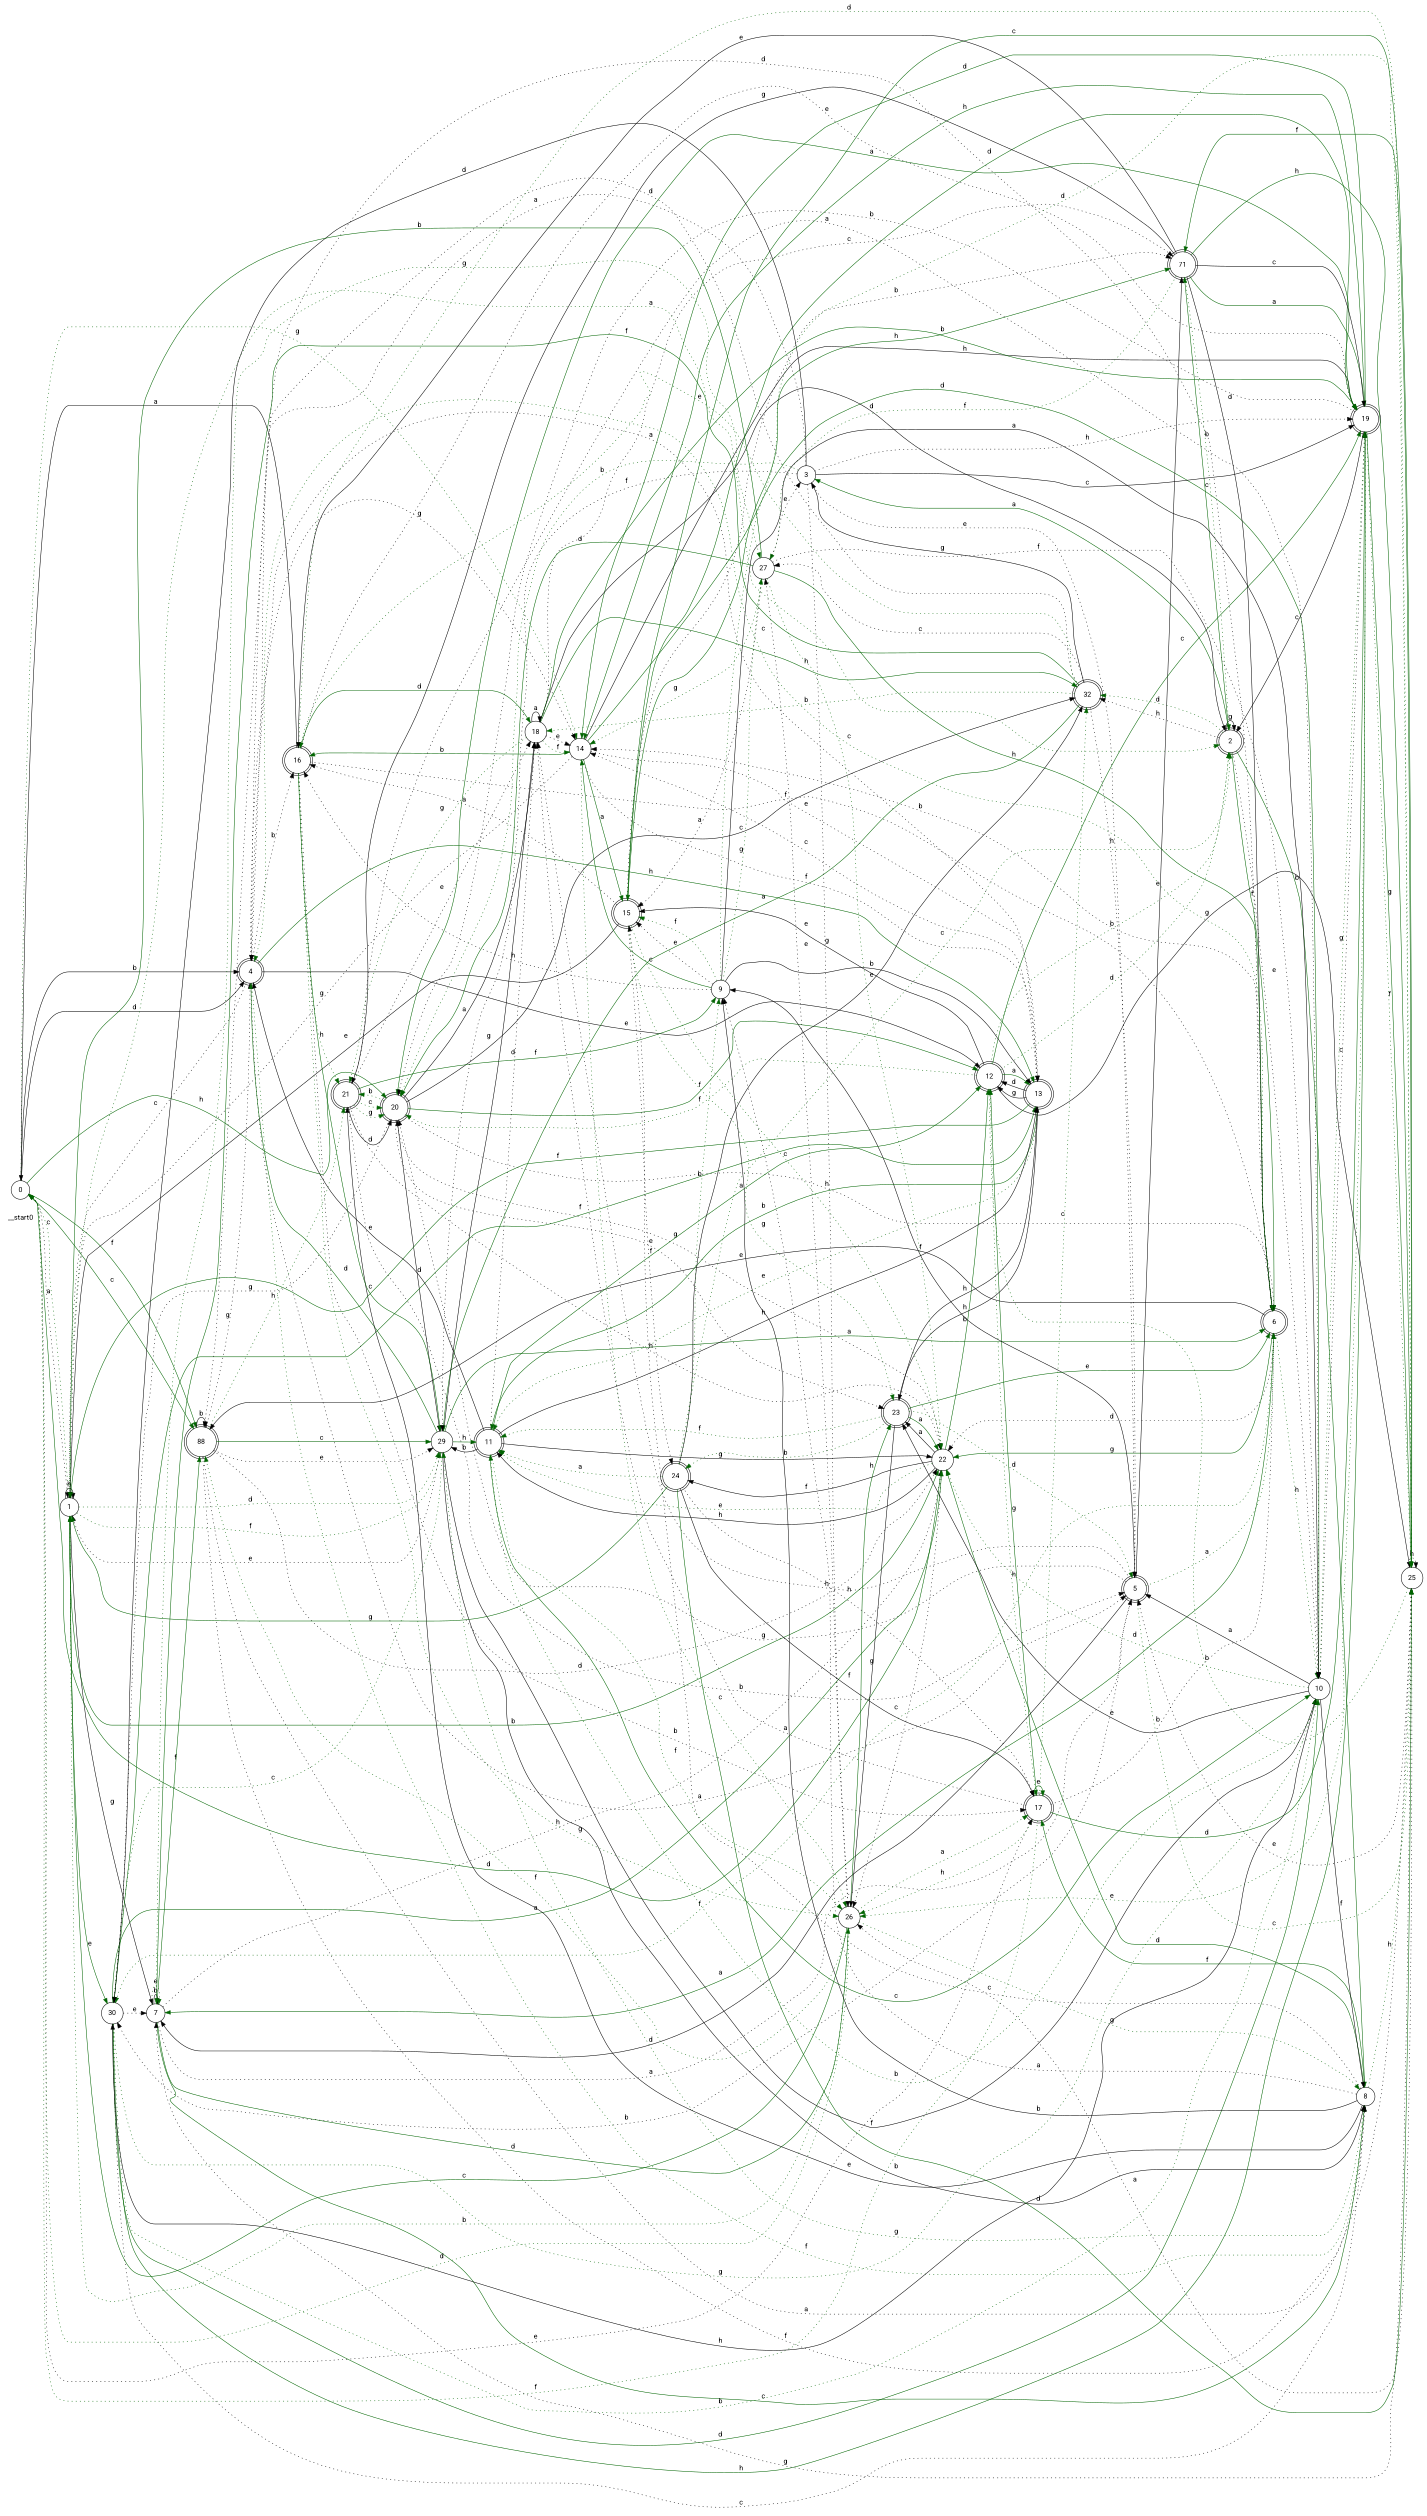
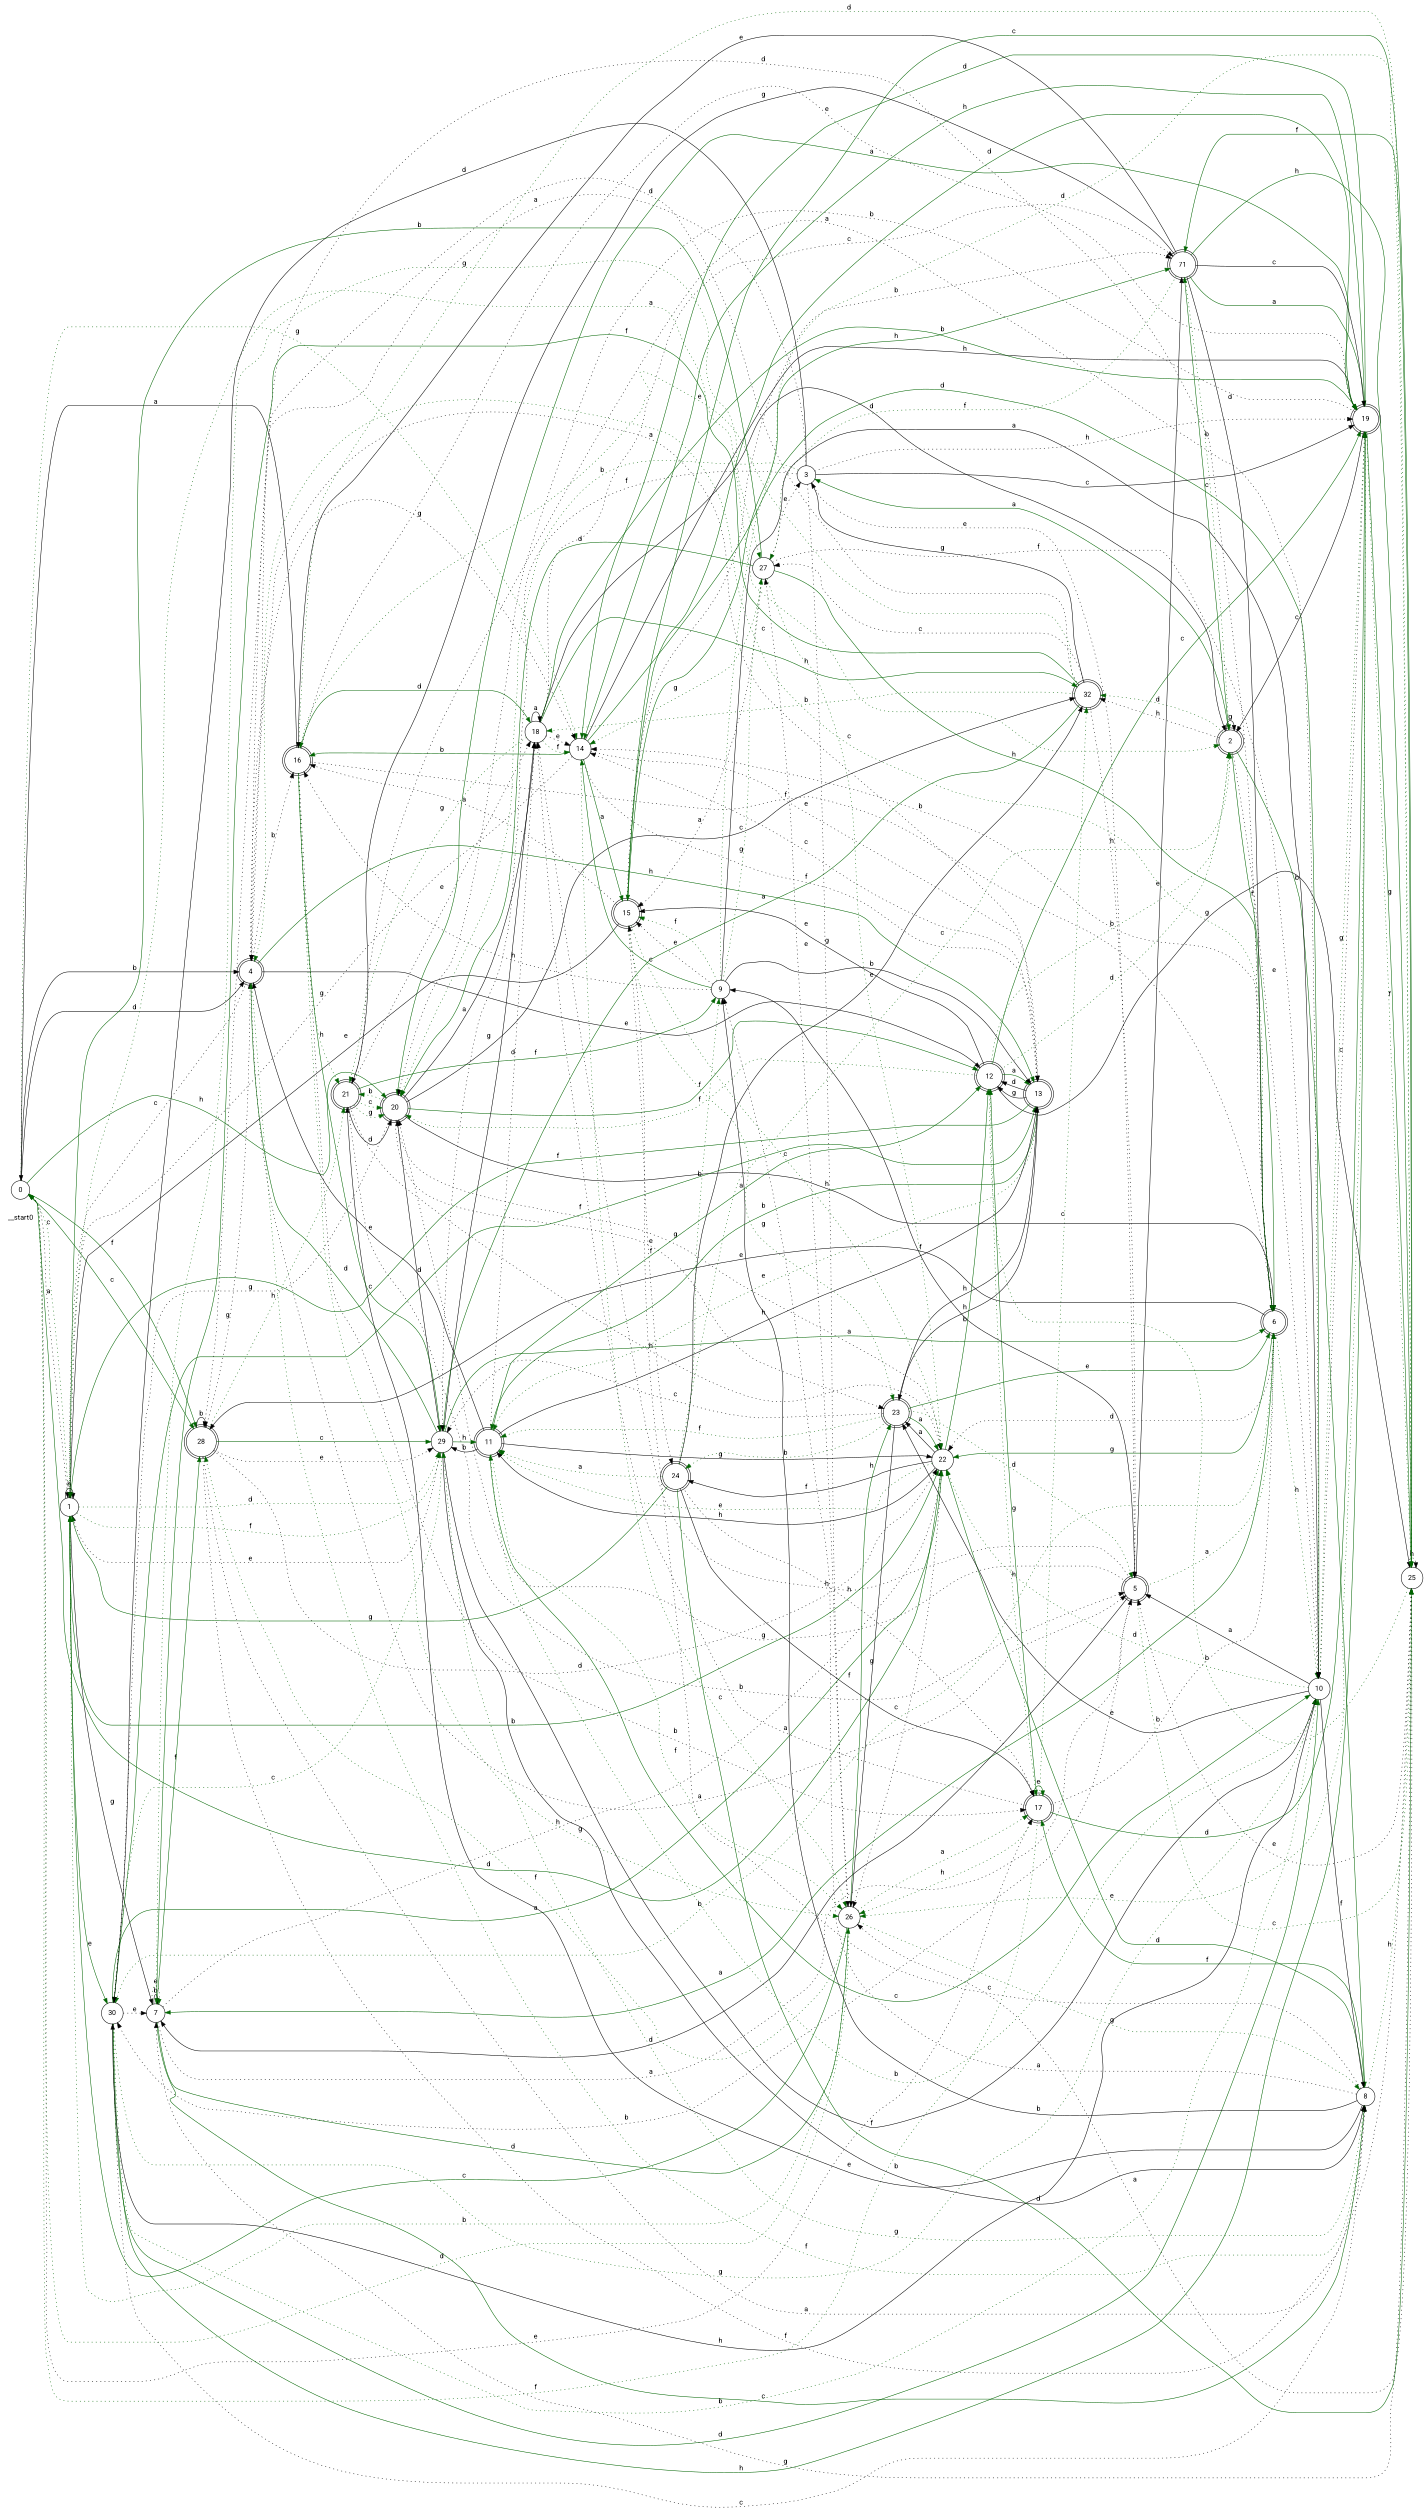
edge "20" -> "6": style dotted -> solid
edge "23" -> "29": added, label "c"
node "88": label "88" -> "28"
edge "6" -> "30": label "f" -> "b"
